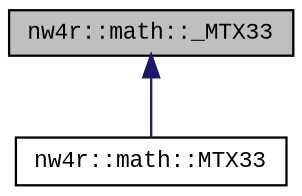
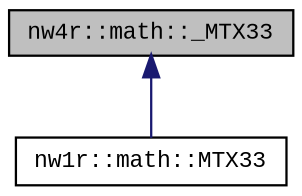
node "nw4r::math::MTX33": label "nw4r::math::MTX33" -> "nw1r::math::MTX33"
